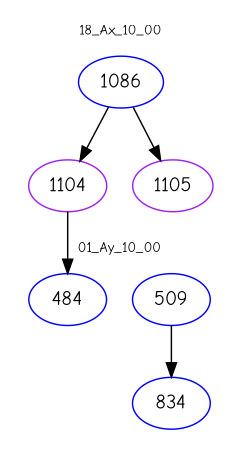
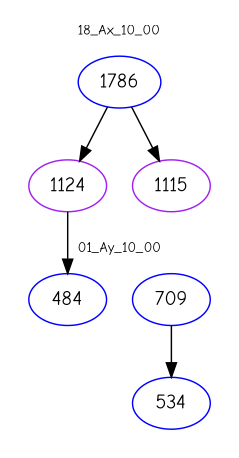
node "1086": label "1086" -> "1786"
node "1104": label "1104" -> "1124"
node "1105": label "1105" -> "1115"
node "509": label "509" -> "709"
node "834": label "834" -> "534"
